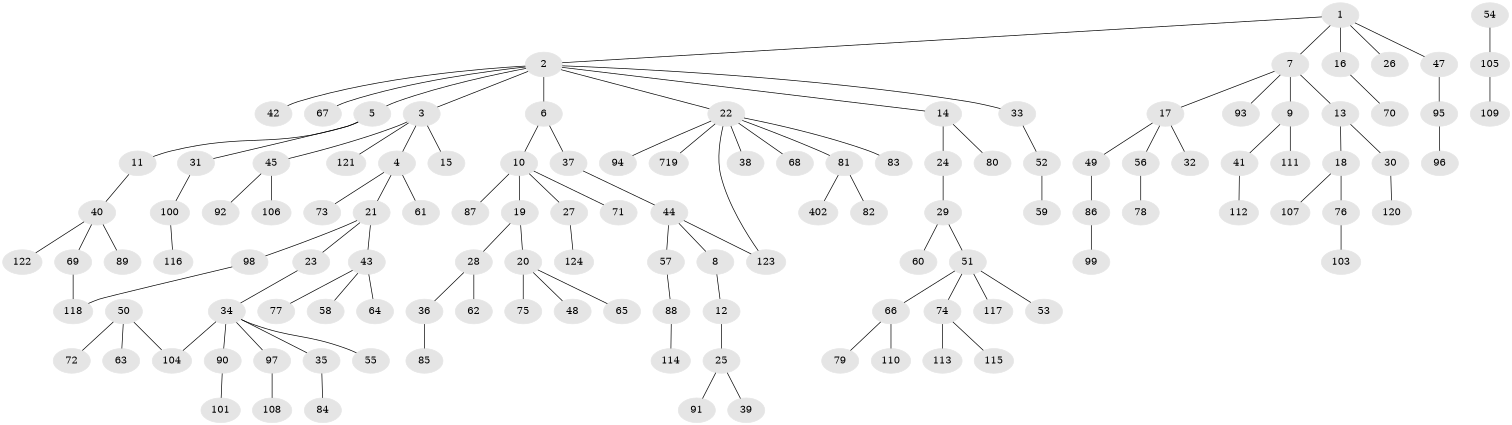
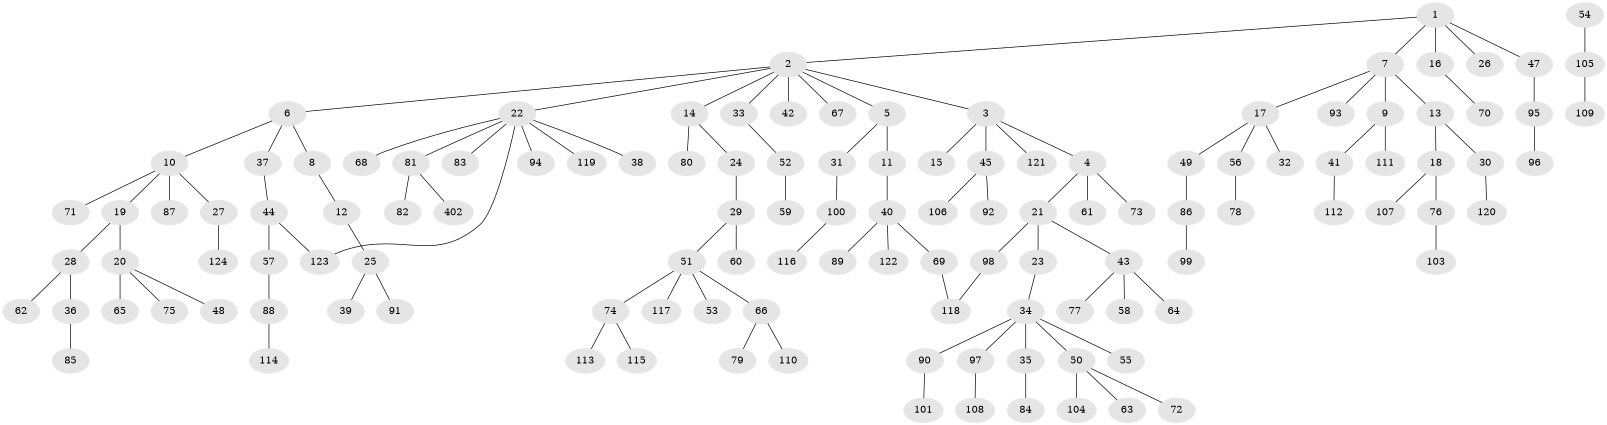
node "719": label "719" -> "119"
edge "44" -- "8": now "6" -- "8"
edge "34" -- "104": now "34" -- "50"
